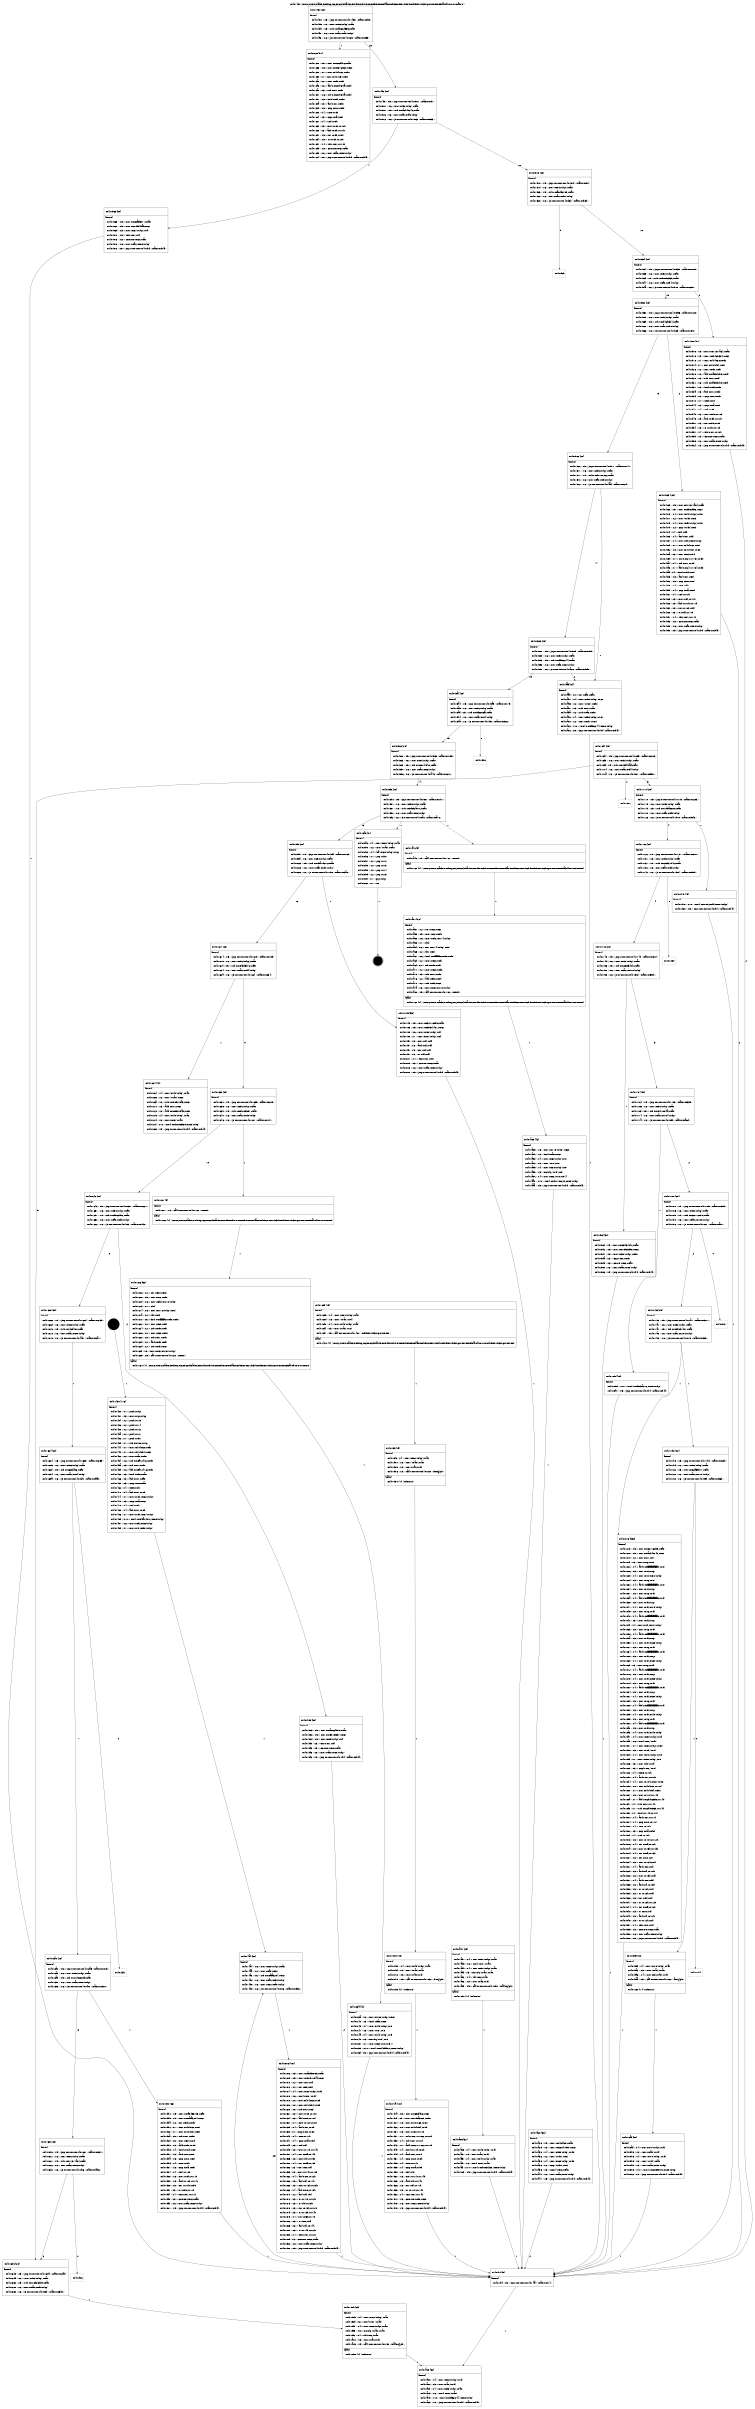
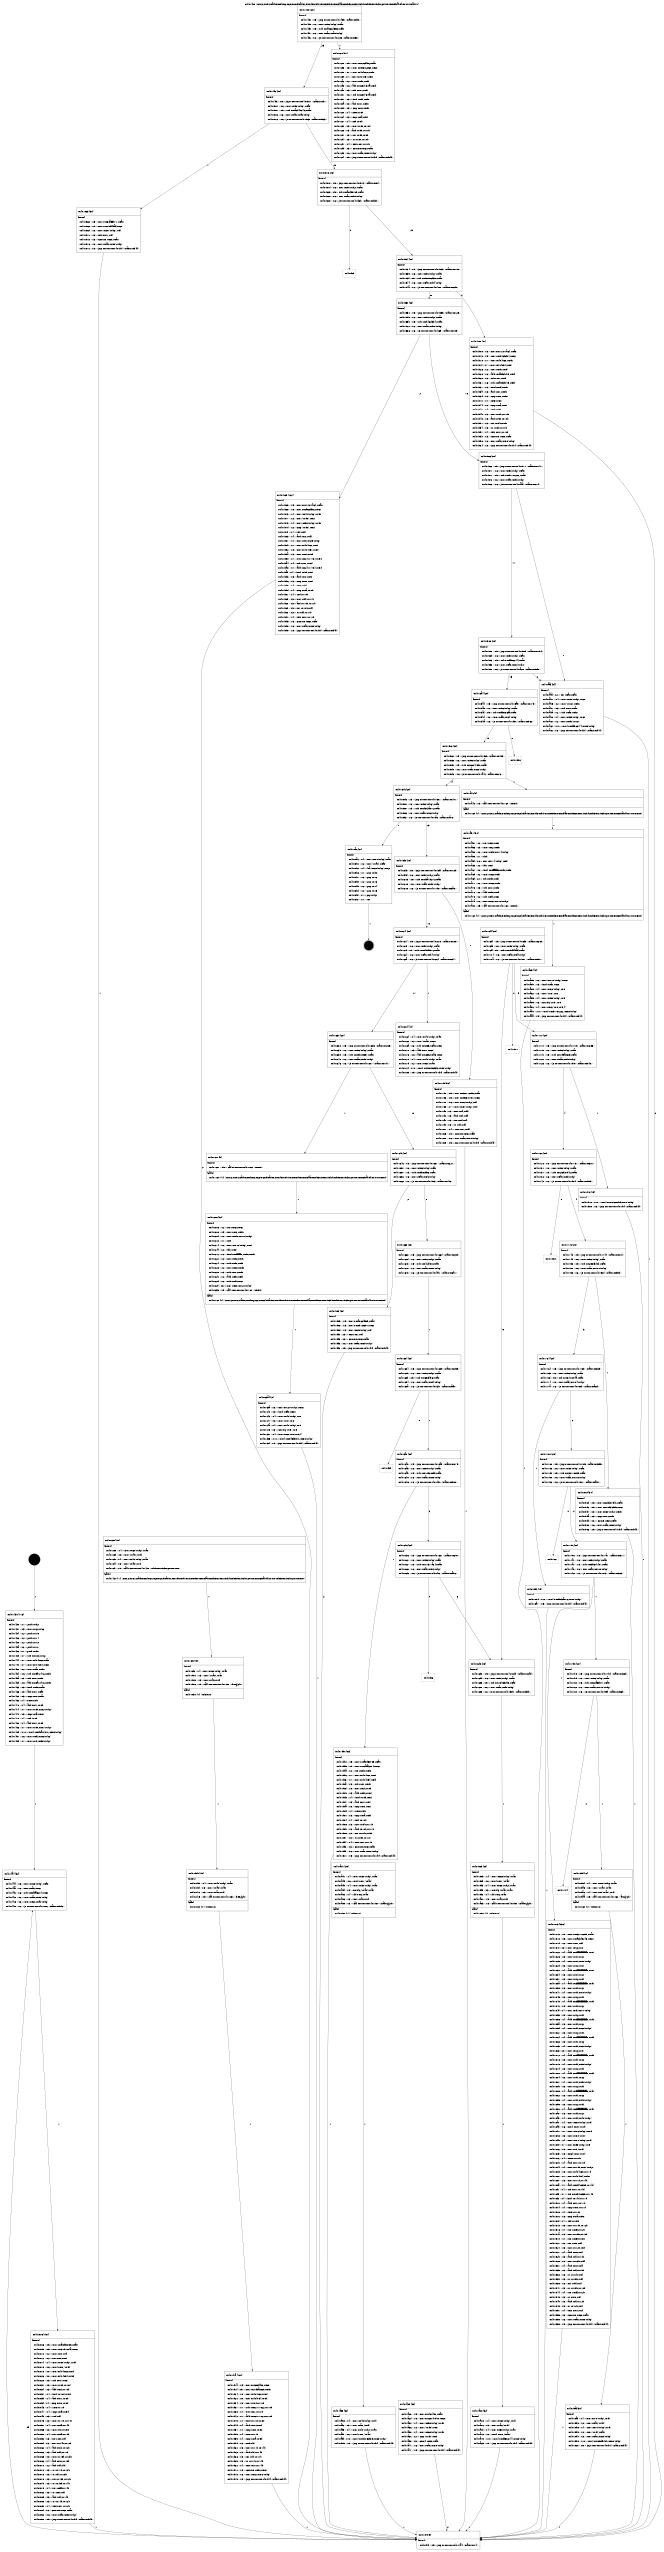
edge "0x4015dc [28]" -> "0x401a4c [5]": now "0x4015c0 [28]" -> "0x401a4c [5]"
edge "0x401f7f [5]" -> "0x401a08 [32]": reversed
